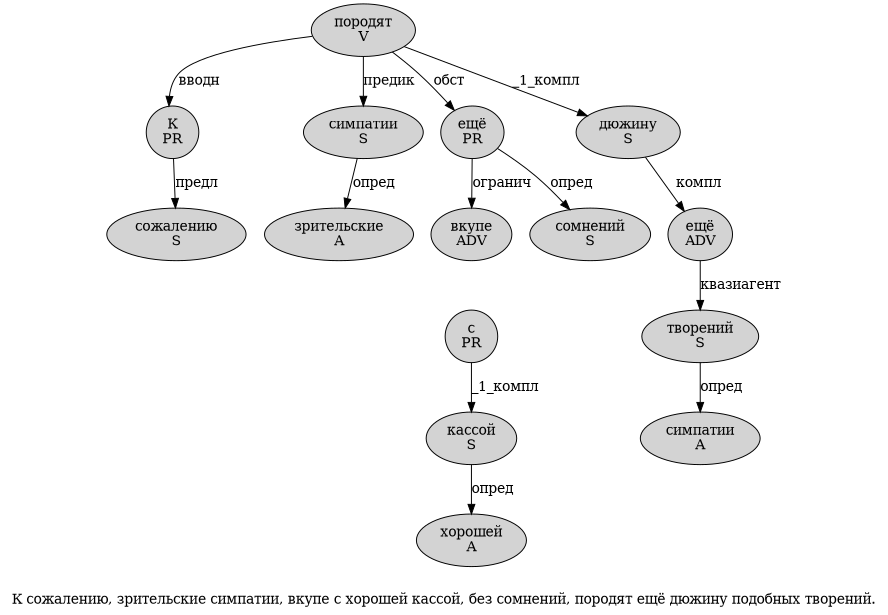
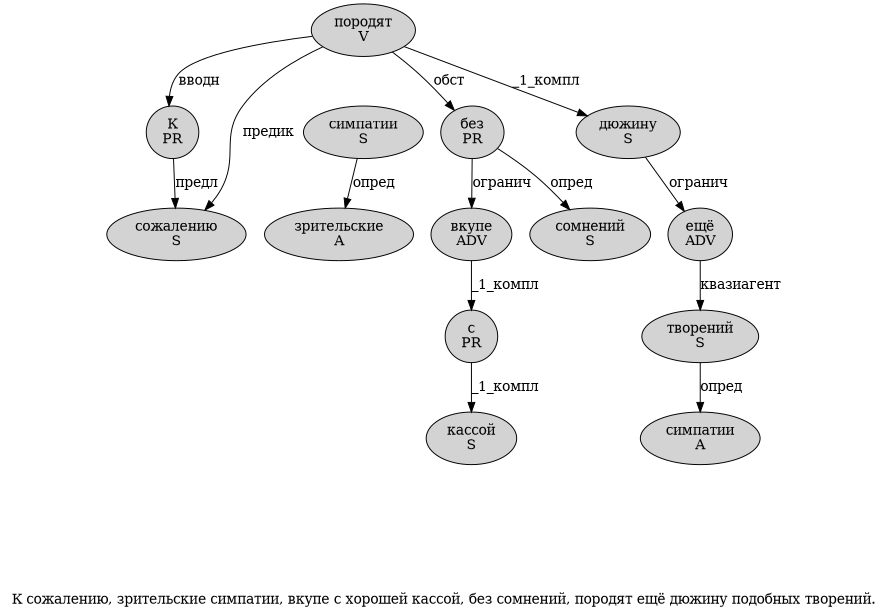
edge "породят V" -> "симпатии S": now "породят V" -> "сожалению S"
node "ещё PR": label "ещё PR" -> "без PR"
edge "дюжину S" -> "ещё ADV": label "компл" -> "огранич"
edge "вкупе ADV" -> "с PR": added, label "_1_компл"
node "хорошей A": removed
